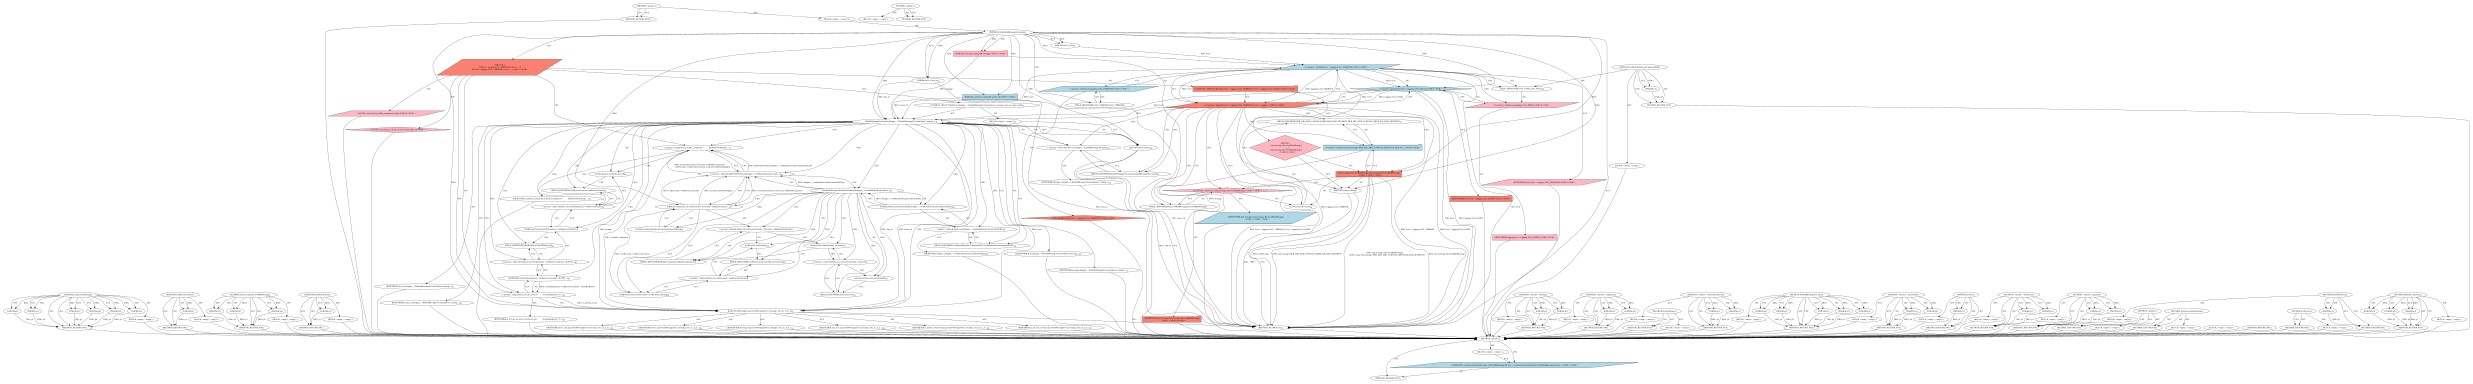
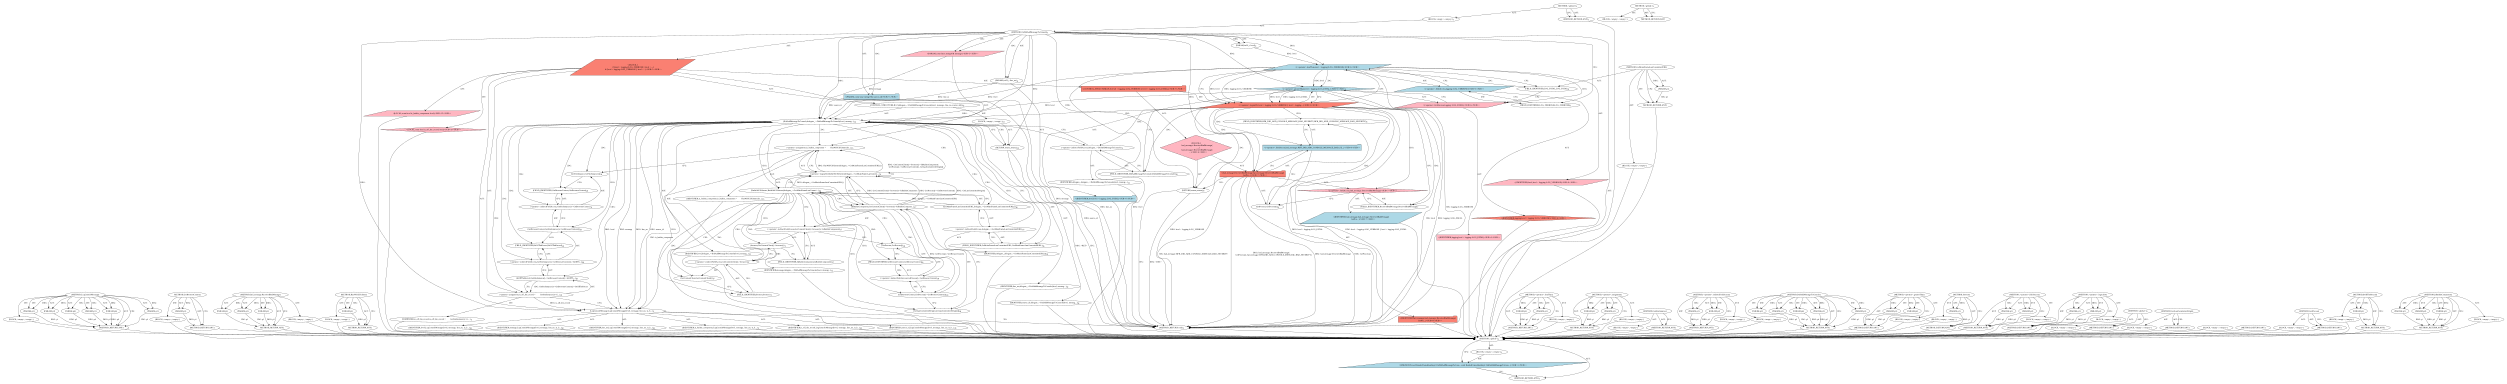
node "<(PARAM,const base::string16& message)<SUB>3</SUB>>": shape folder -> parallelogram
node "<(IDENTIFIER,level,level > logging::LOG_FATAL)<SUB>6</SUB>>": fillcolor salmon -> lightblue
edge "(GetBrowserContext,GetProcess()->GetBrowserContext())" -> "(GetLastCommittedOrigin,GetLastCommittedOrigin())": added, label "CFG:"
